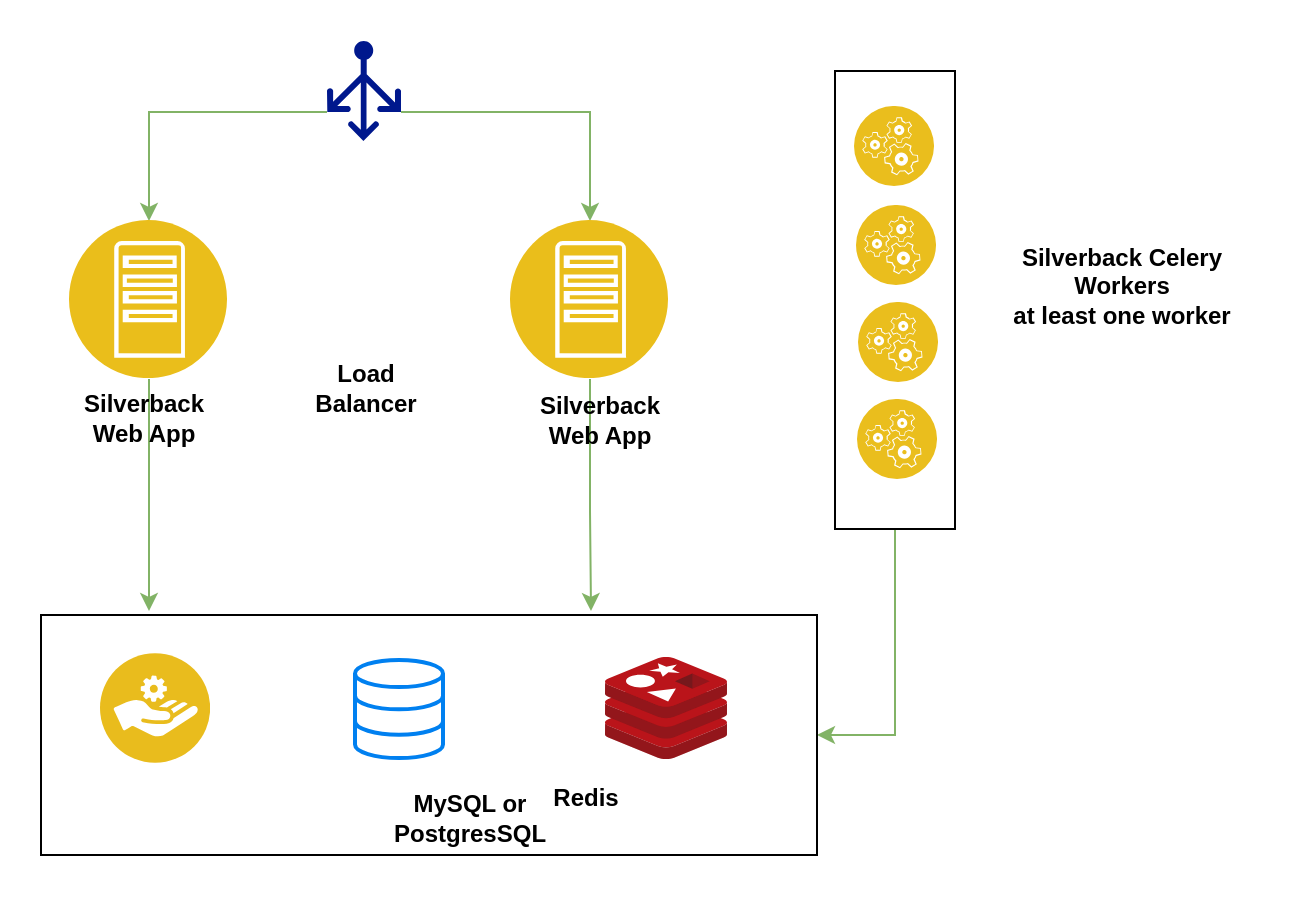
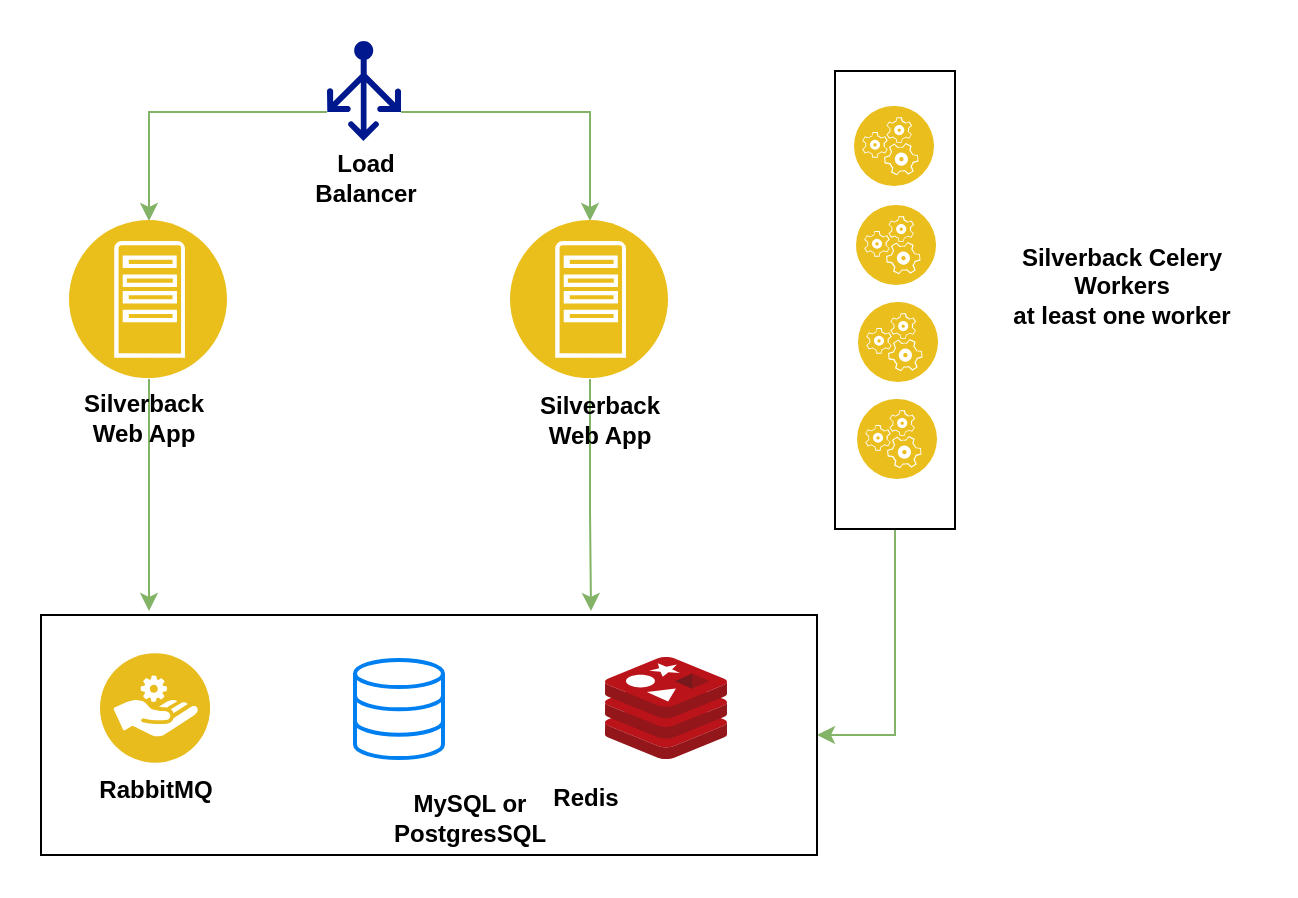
node "Load Balancer": moved (367, 389) -> (367, 179)
node "RabbitMQ": added
